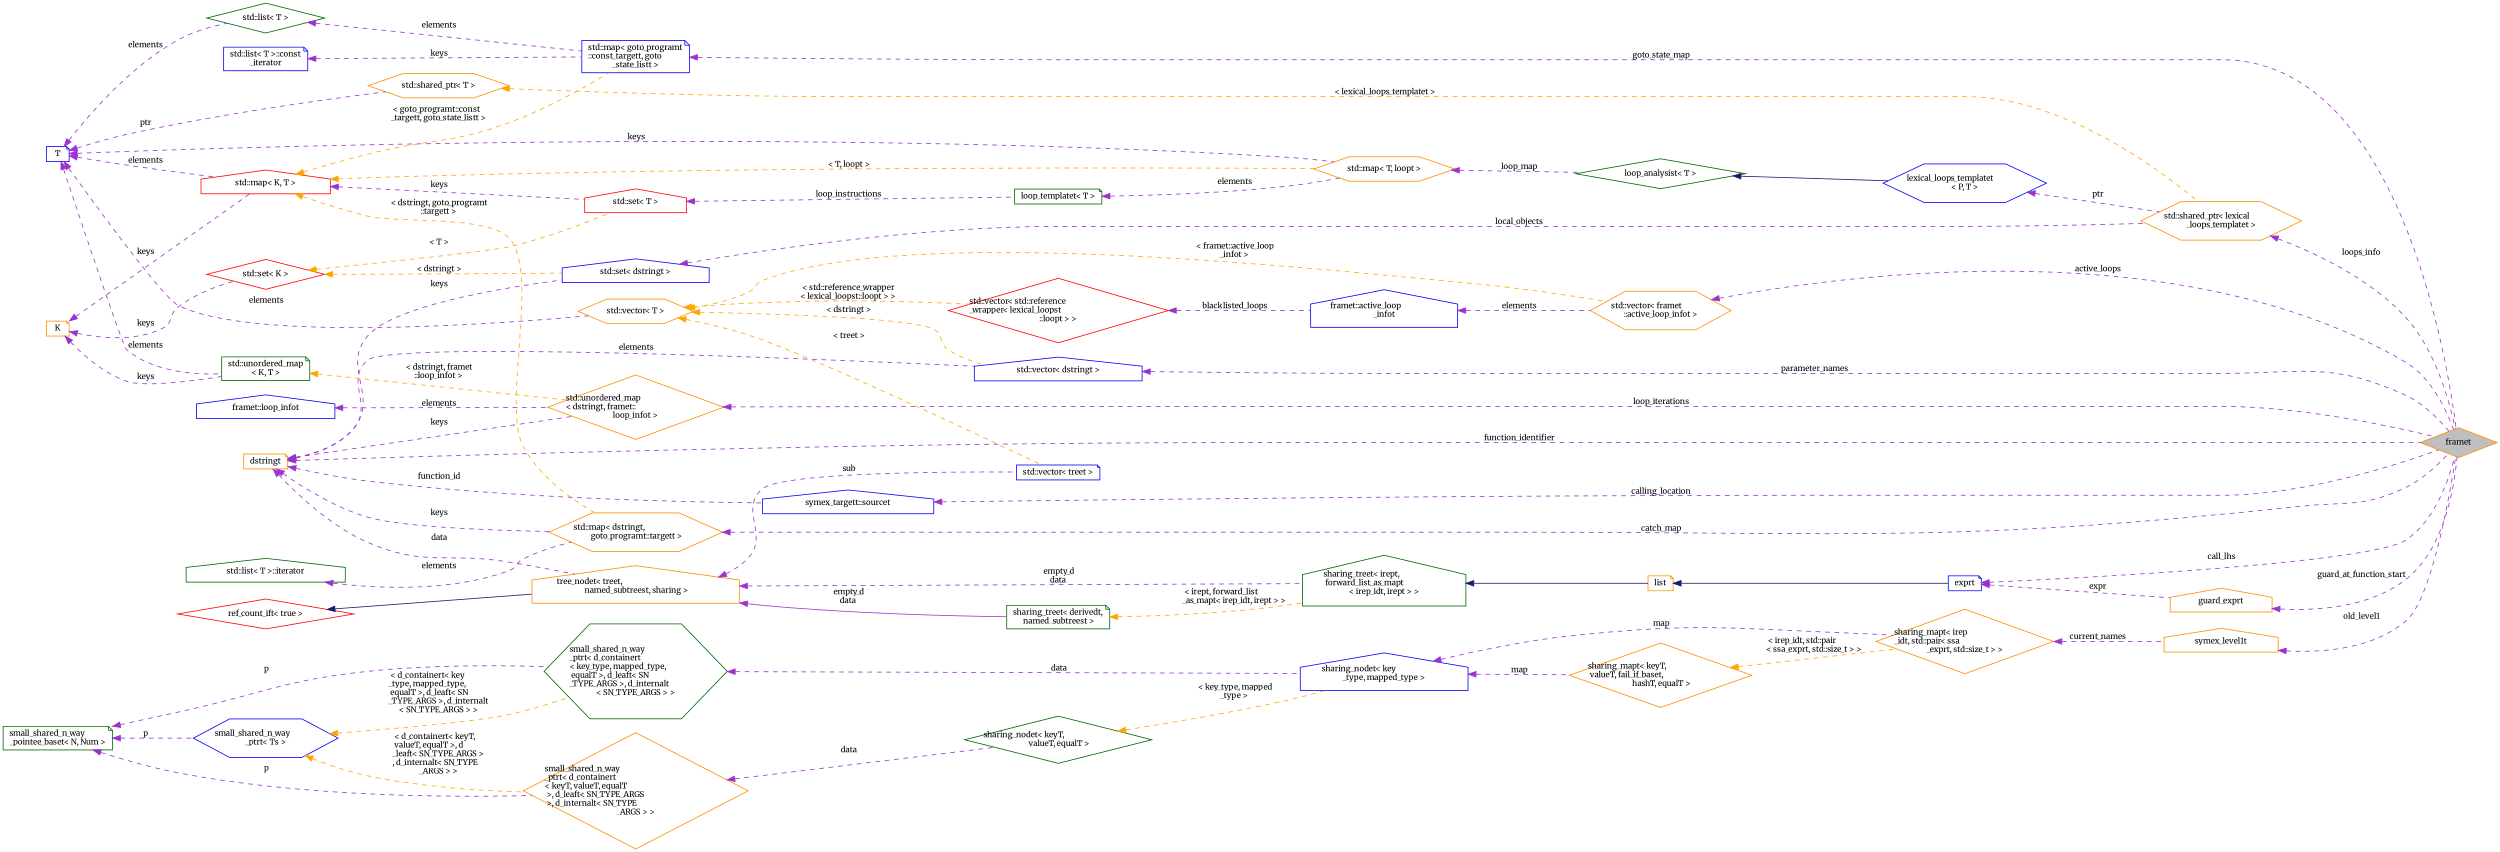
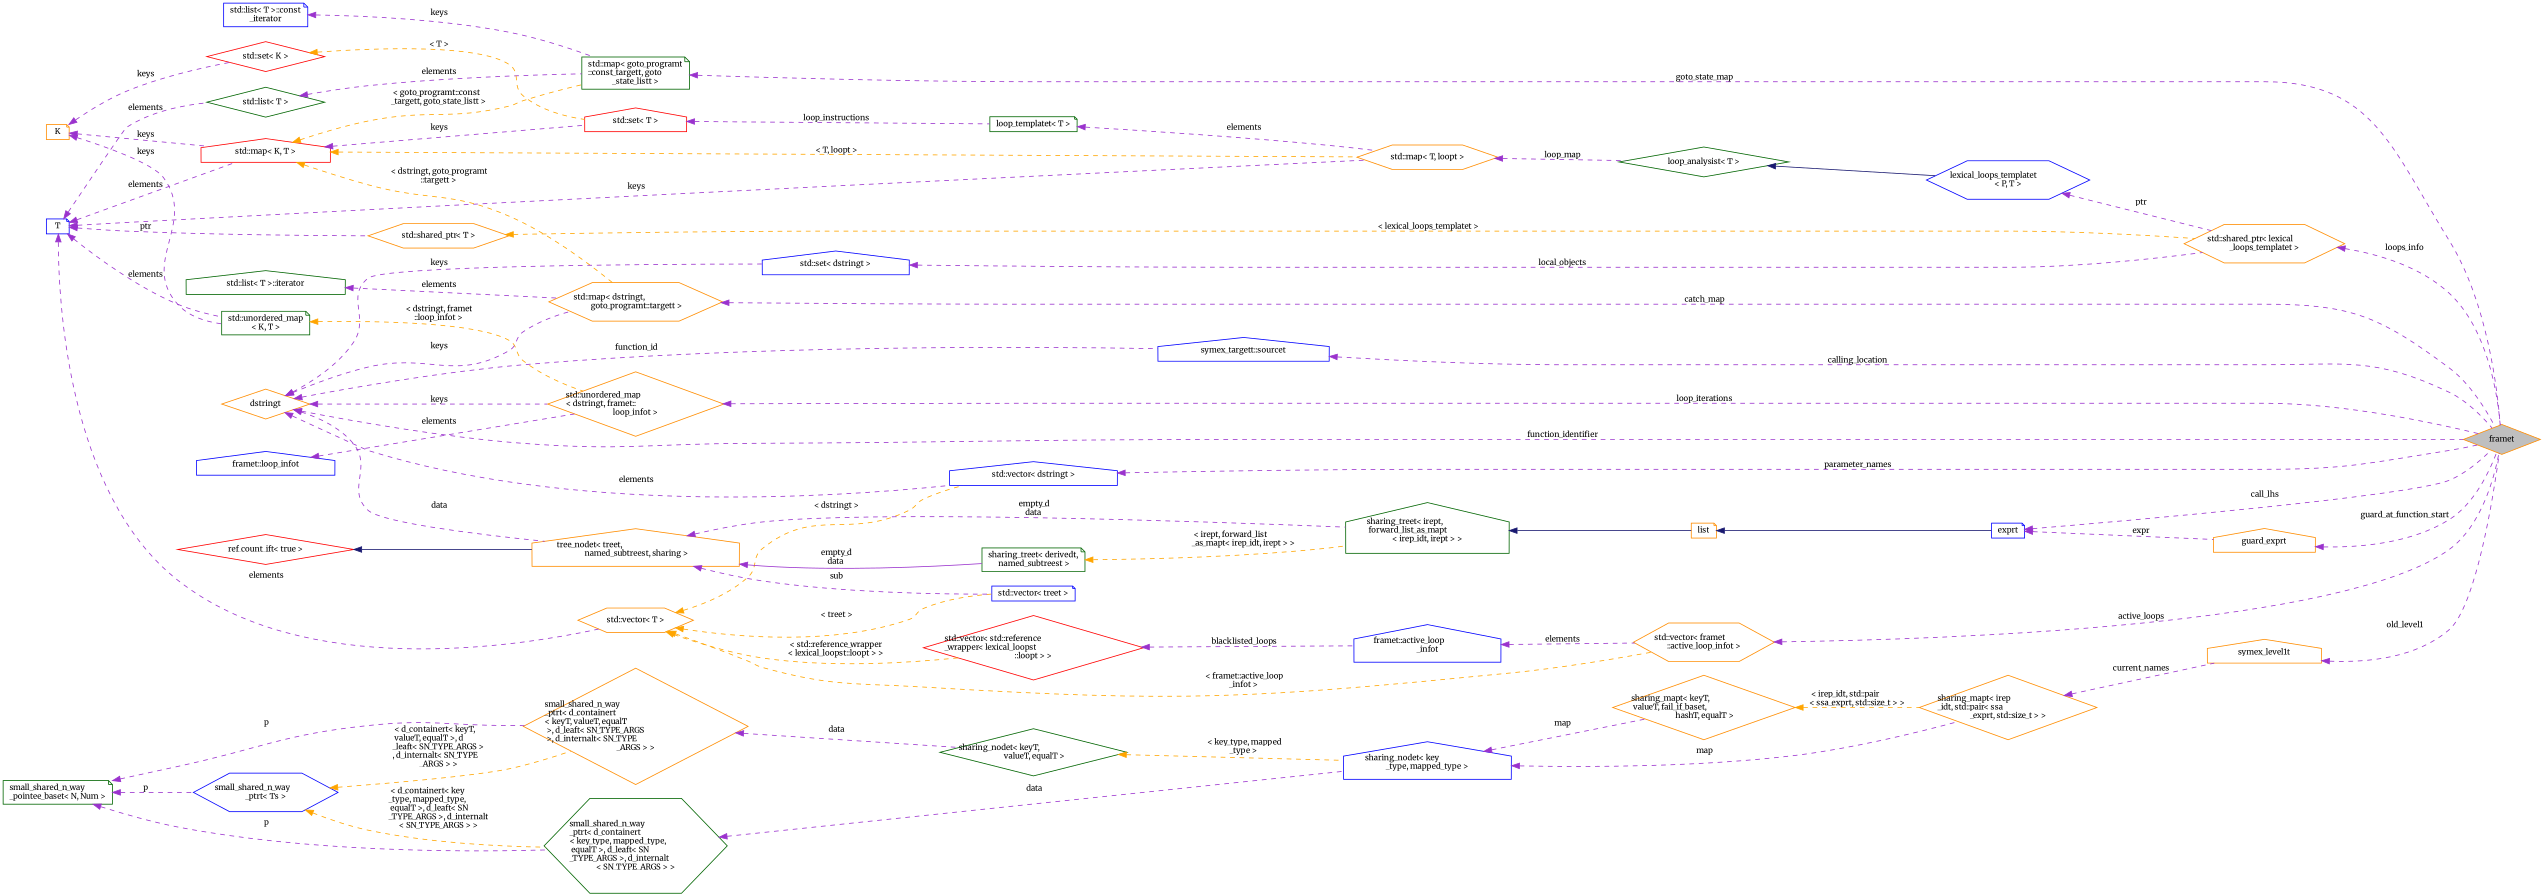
node "std::map< goto_programt ::const_targett, goto _state_listt >": color blue -> darkgreen
edge "std::set< dstringt >" -> "std::set< K >": removed, label "< dstringt >"
node "dstringt": shape note -> diamond
